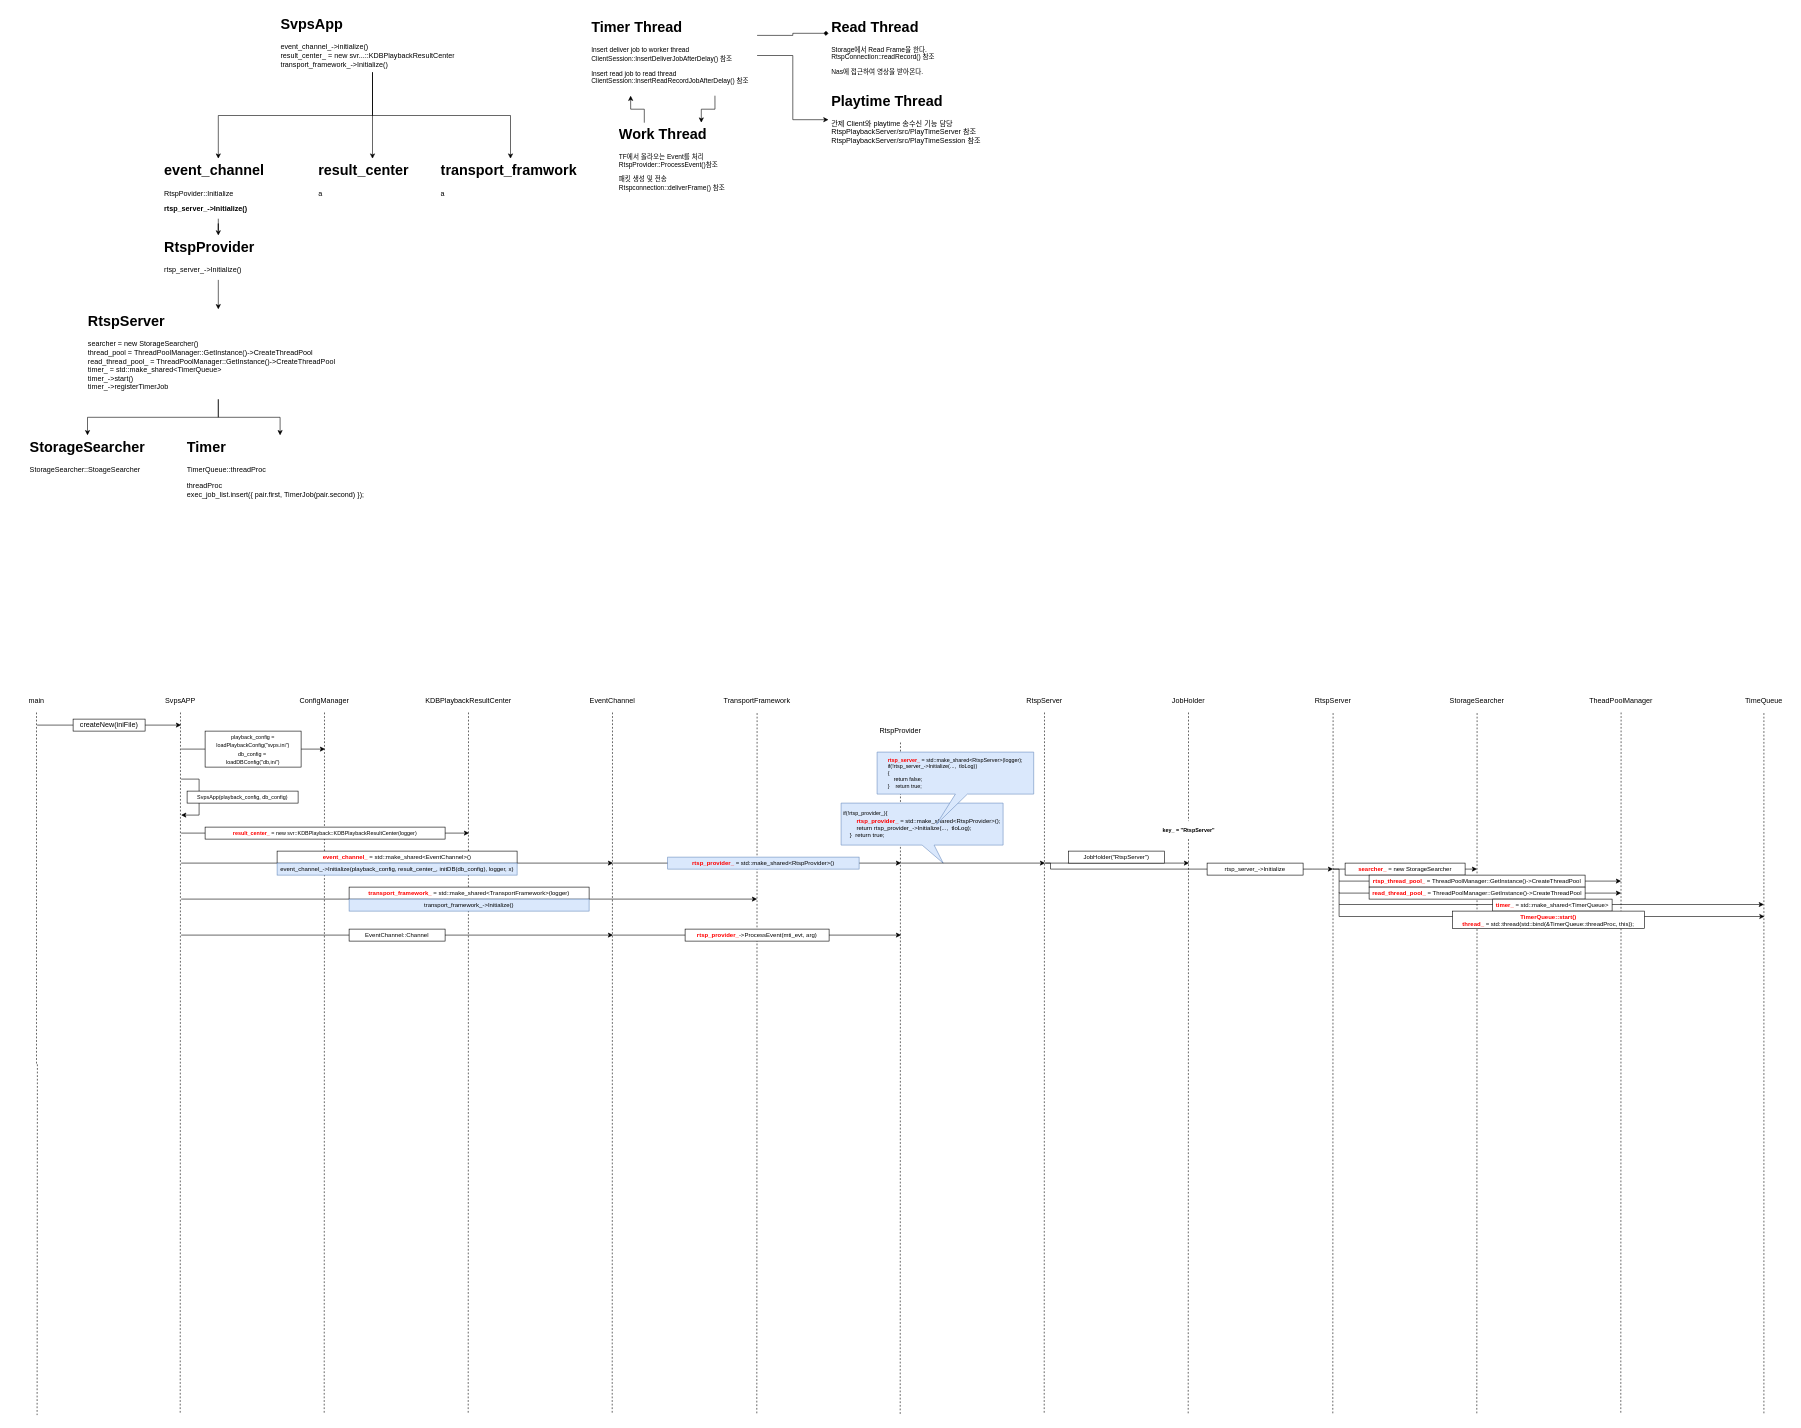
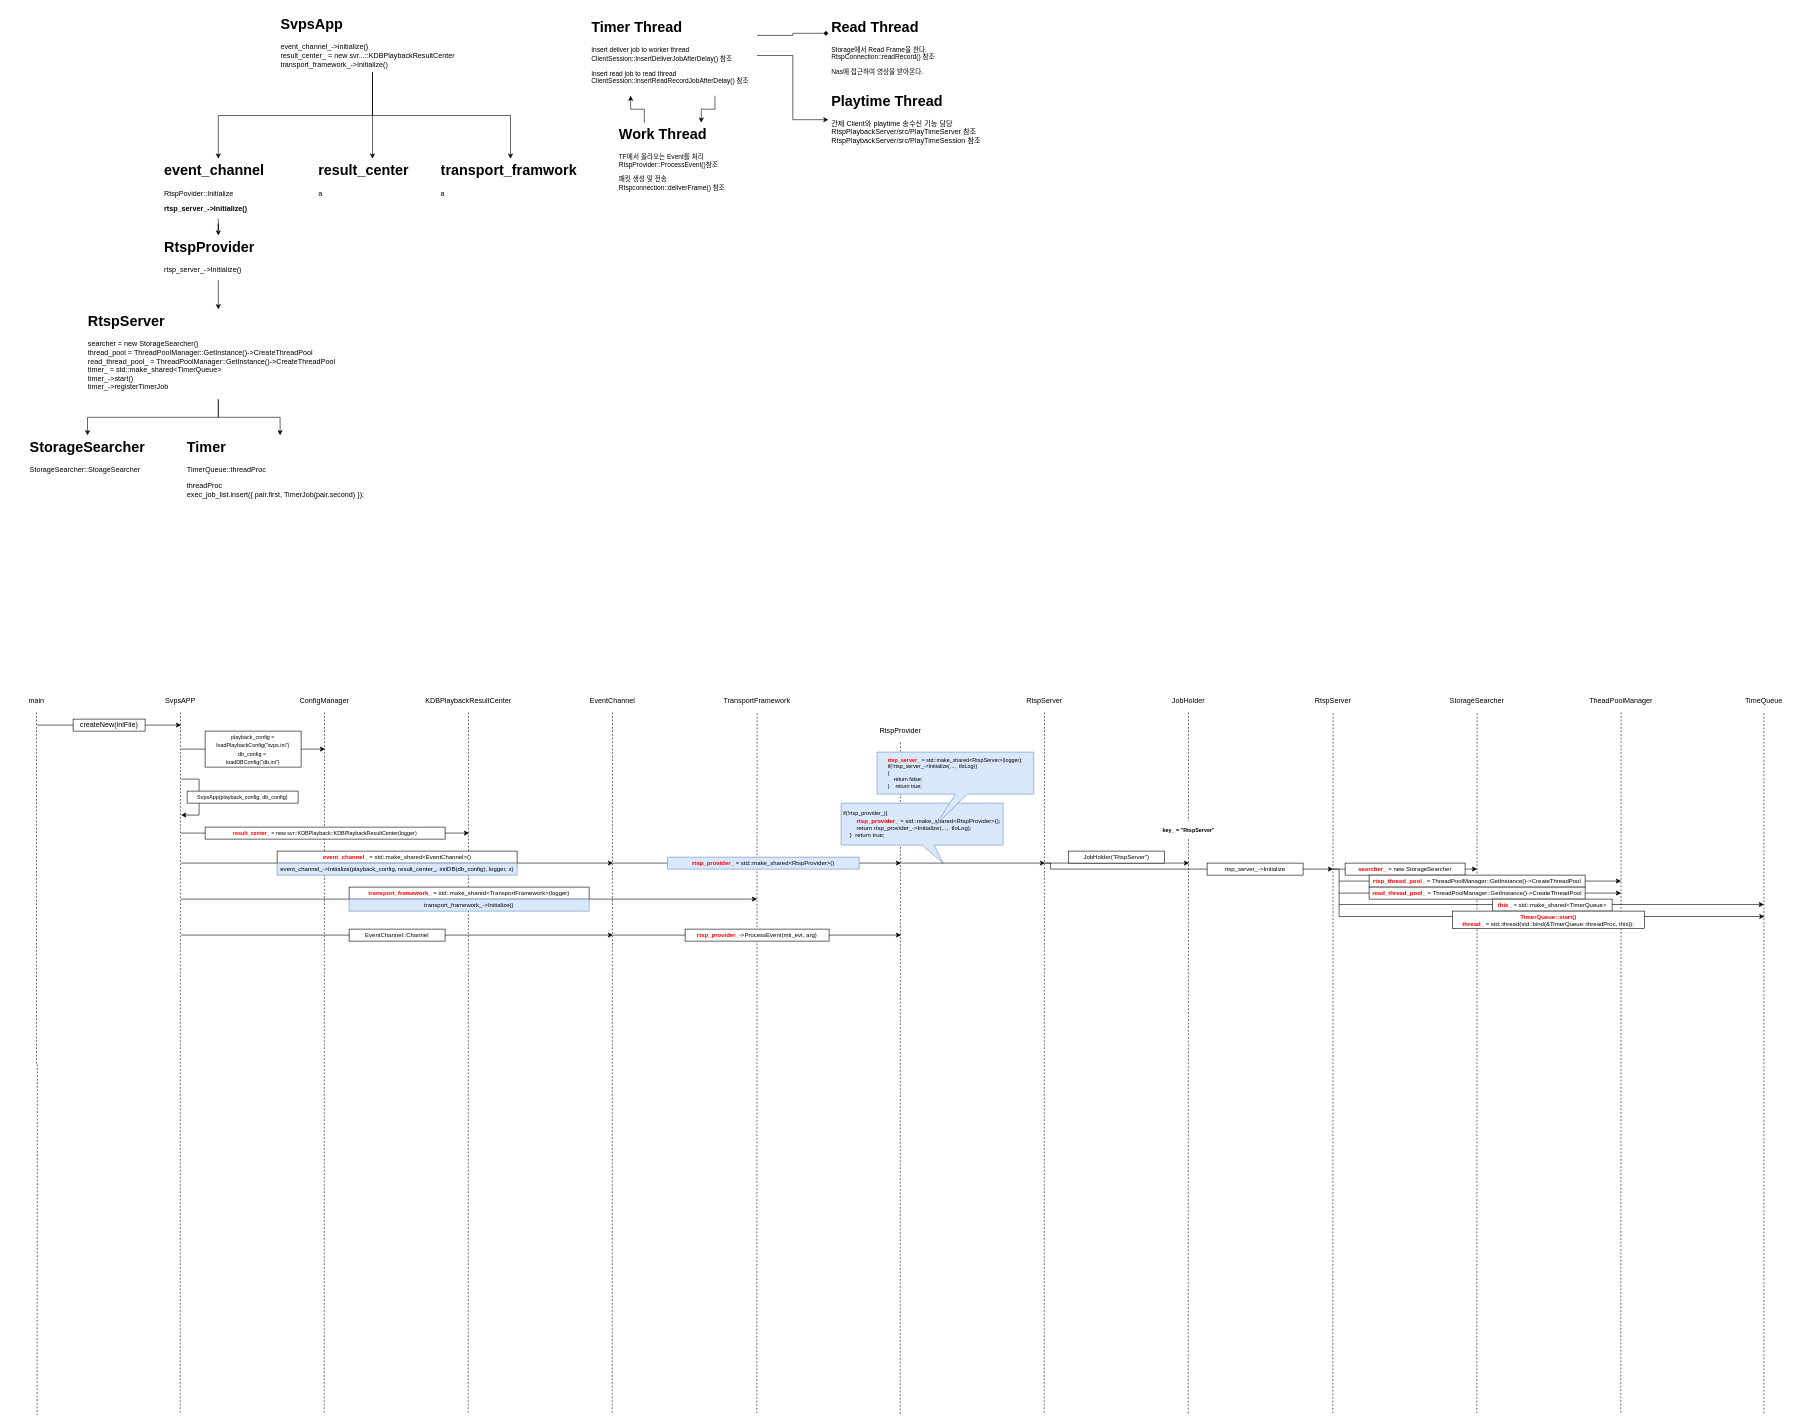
node "timer_ = std::make_shared<TimerQueue>": label "timer_ = std::make_shared<TimerQueue>" -> "this_ = std::make_shared<TimerQueue>"
